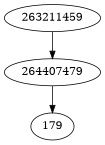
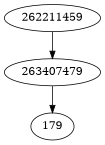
node "263211459": label "263211459" -> "262211459"
node "264407479": label "264407479" -> "263407479"
